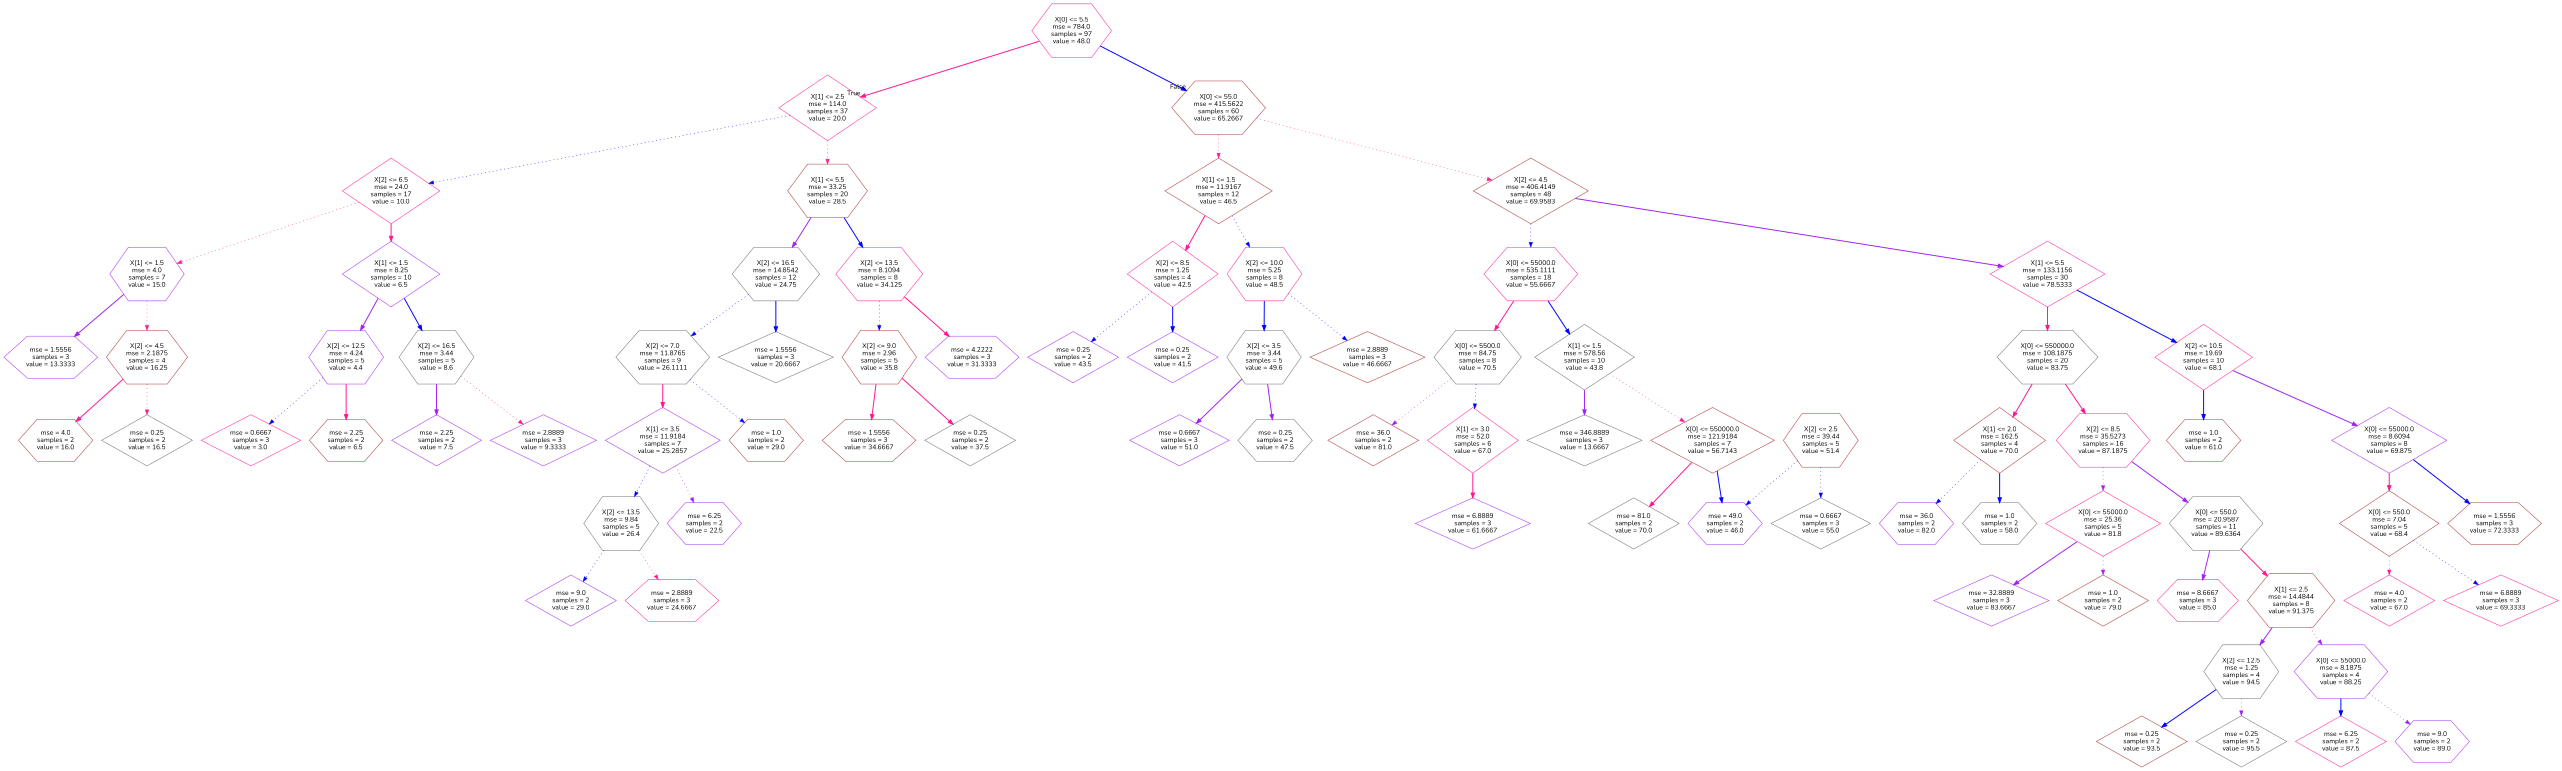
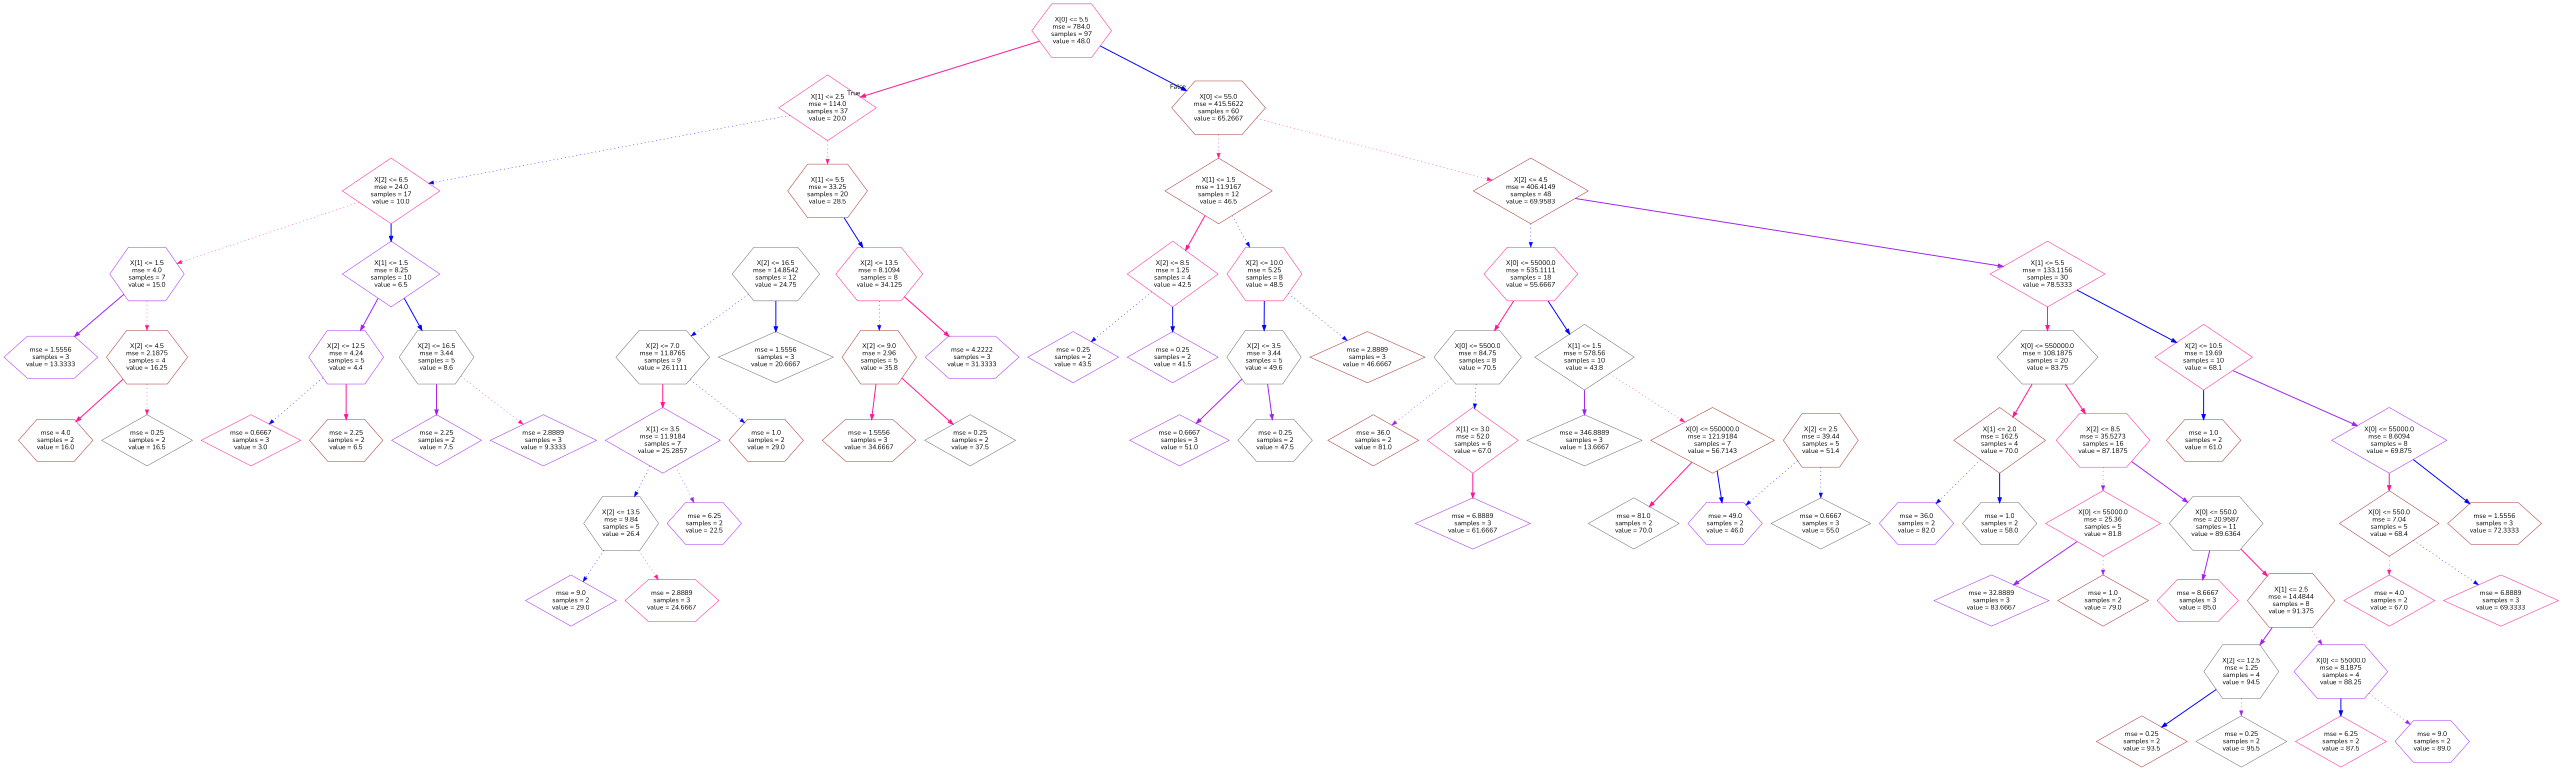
edge "X[2] <= 6.5 mse = 24.0 samples = 17 value = 10.0" -> "X[1] <= 1.5 mse = 8.25 samples = 10 value = 6.5": color deeppink -> blue
edge "X[1] <= 5.5 mse = 33.25 samples = 20 value = 28.5" -> "X[2] <= 16.5 mse = 14.8542 samples = 12 value = 24.75": removed
